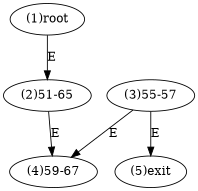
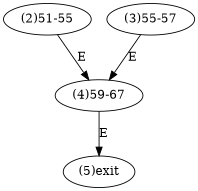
node "(1)root": removed
node "(2)51-65": label "(2)51-65" -> "(2)51-55"
edge "(3)55-57" -> "(5)exit": now "(4)59-67" -> "(5)exit"
